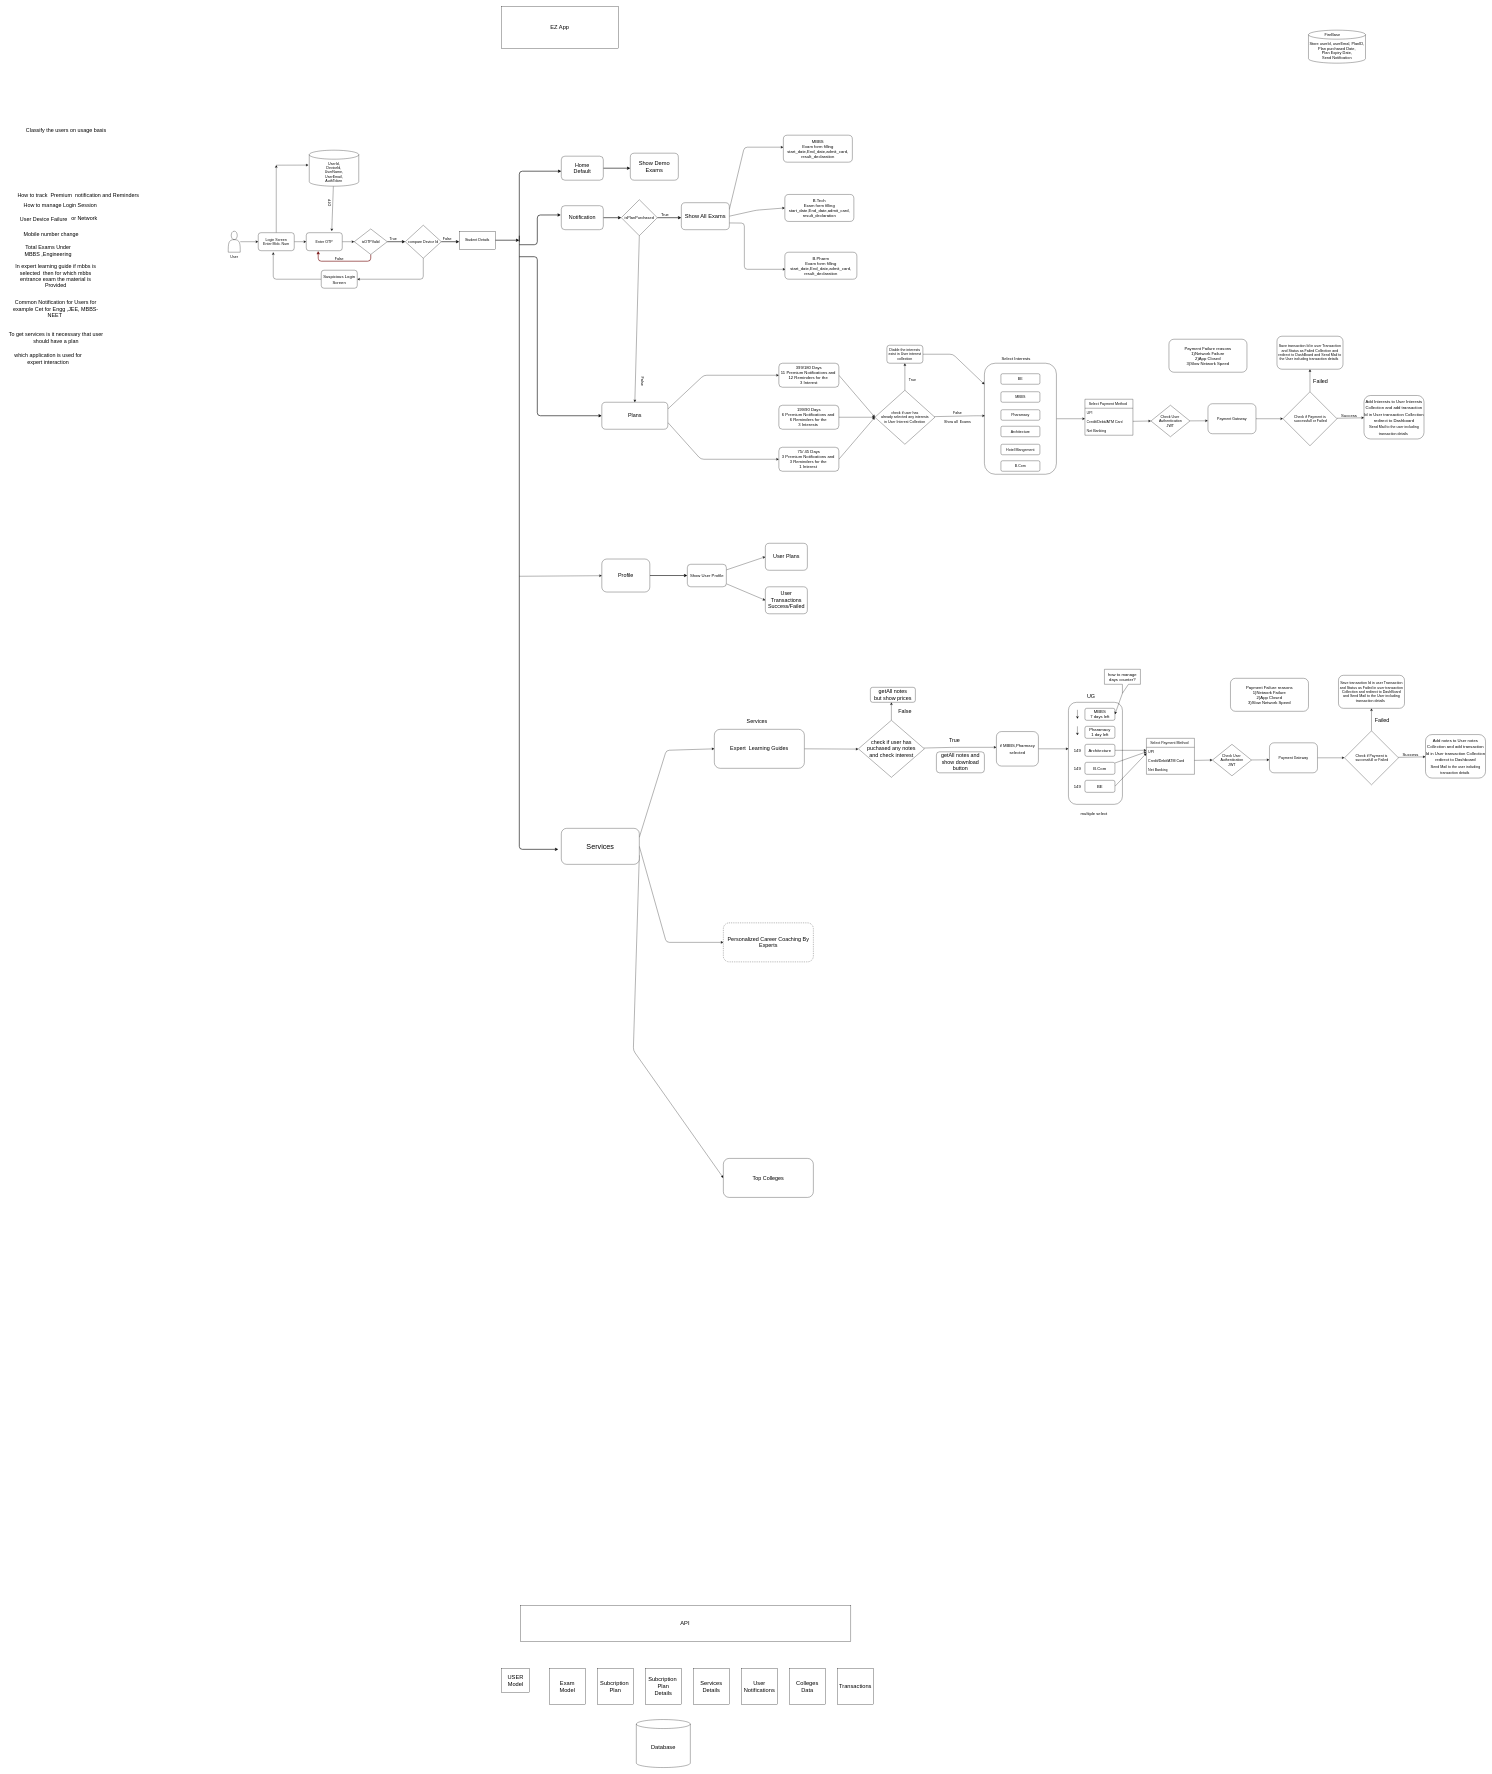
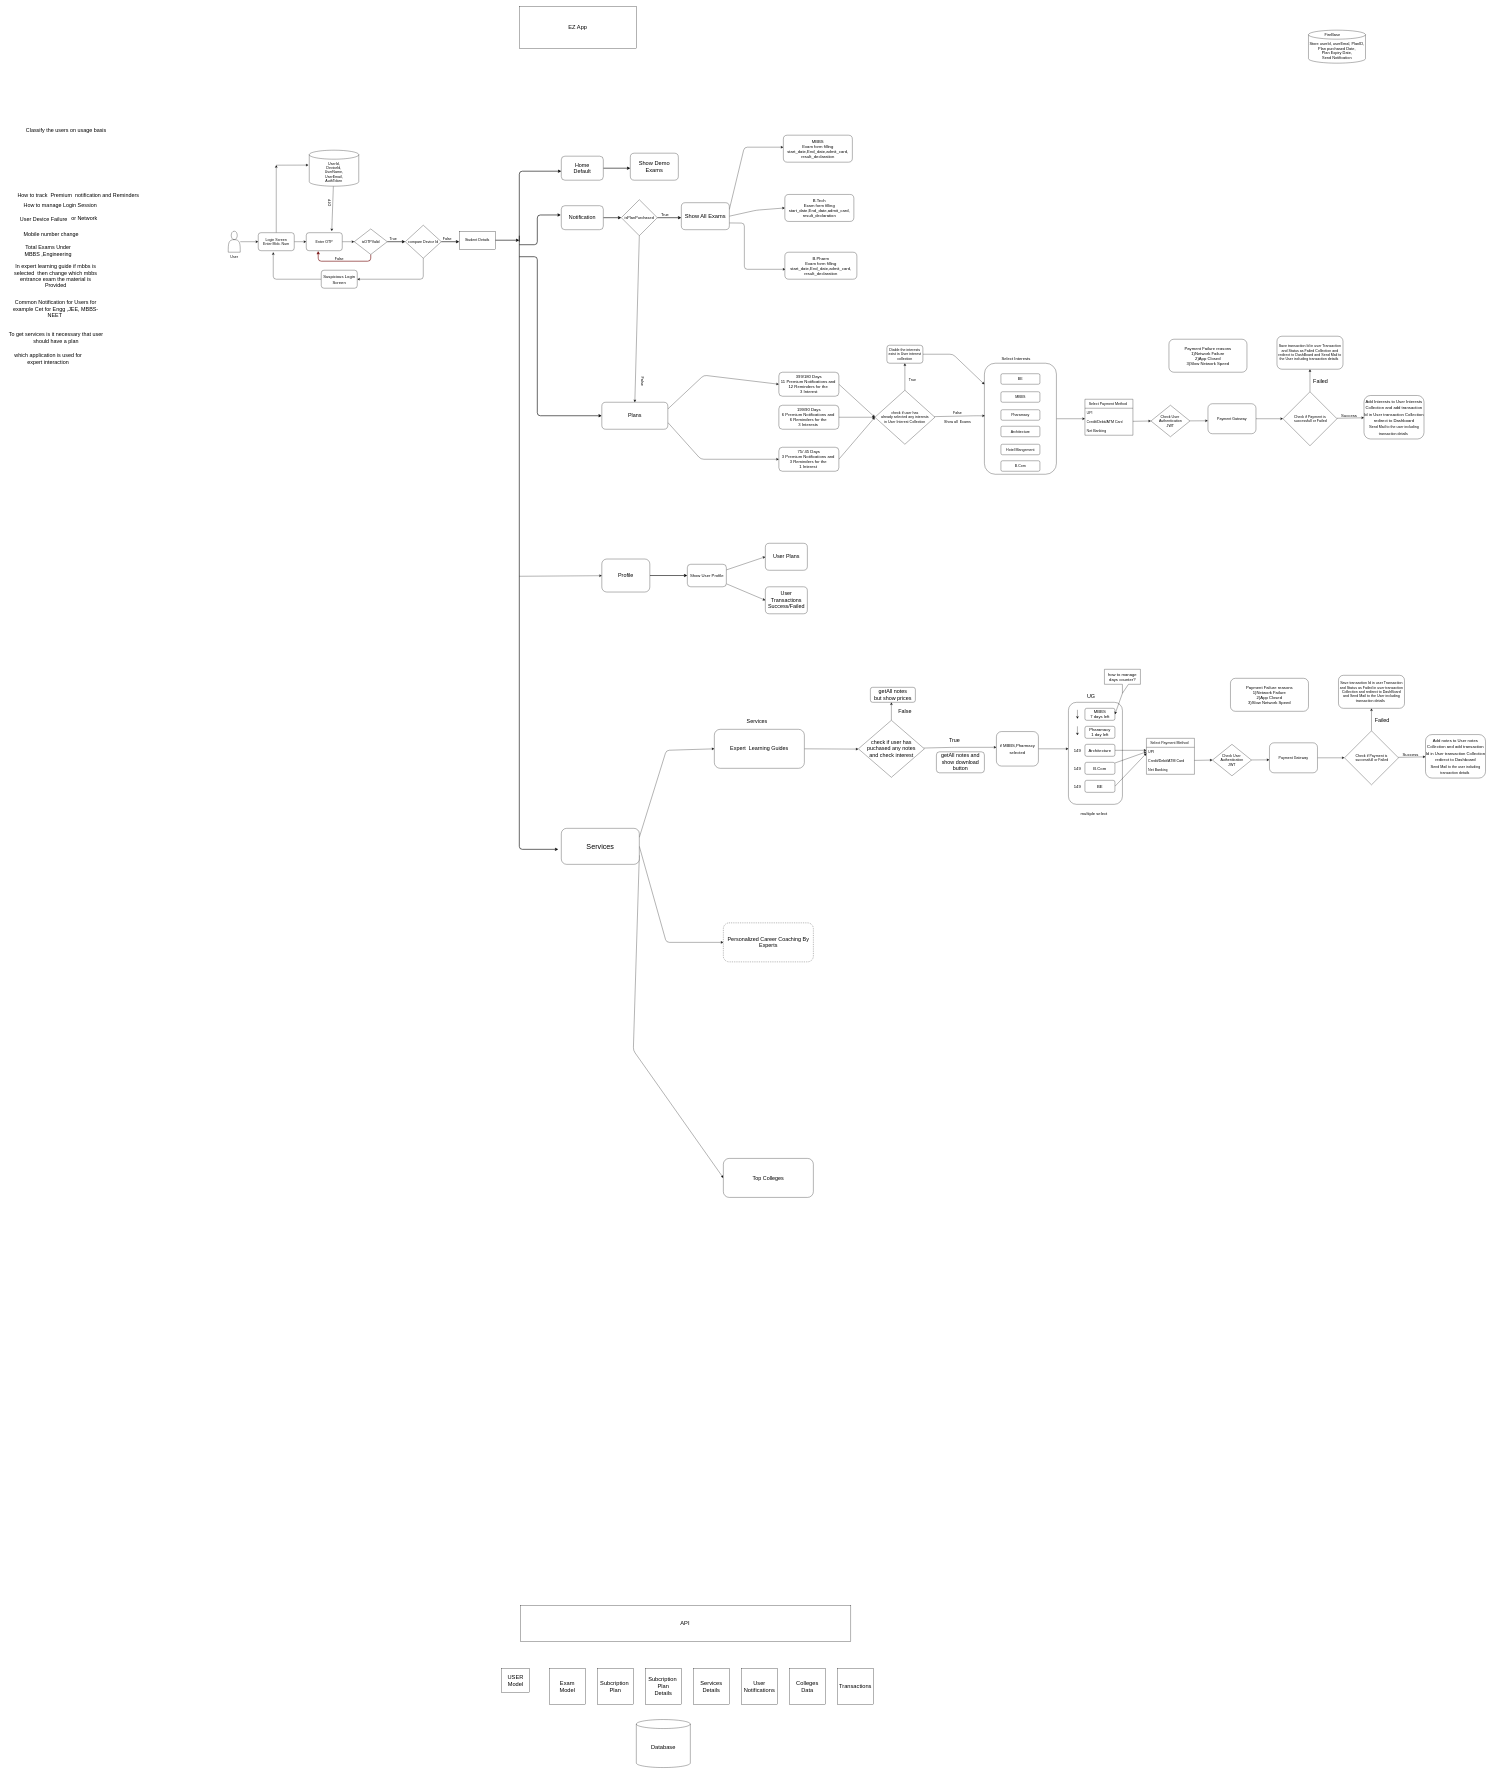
node "EZ App": moved (560, 27) -> (578, 27)
node "In expert learning guide if mbbs is selected then for which mbbs entrance exam the material is Provided": label "In expert learning guide if mbbs is selected then for which mbbs entrance exam the material is Provided" -> "In expert learning guide if mbbs is selected then change which mbbs entrance exam the material is Provided"
node "399/180 Days 11 Premium Notifications and 12 Reminders for the 3 Interest": moved (809, 375) -> (809, 384)
